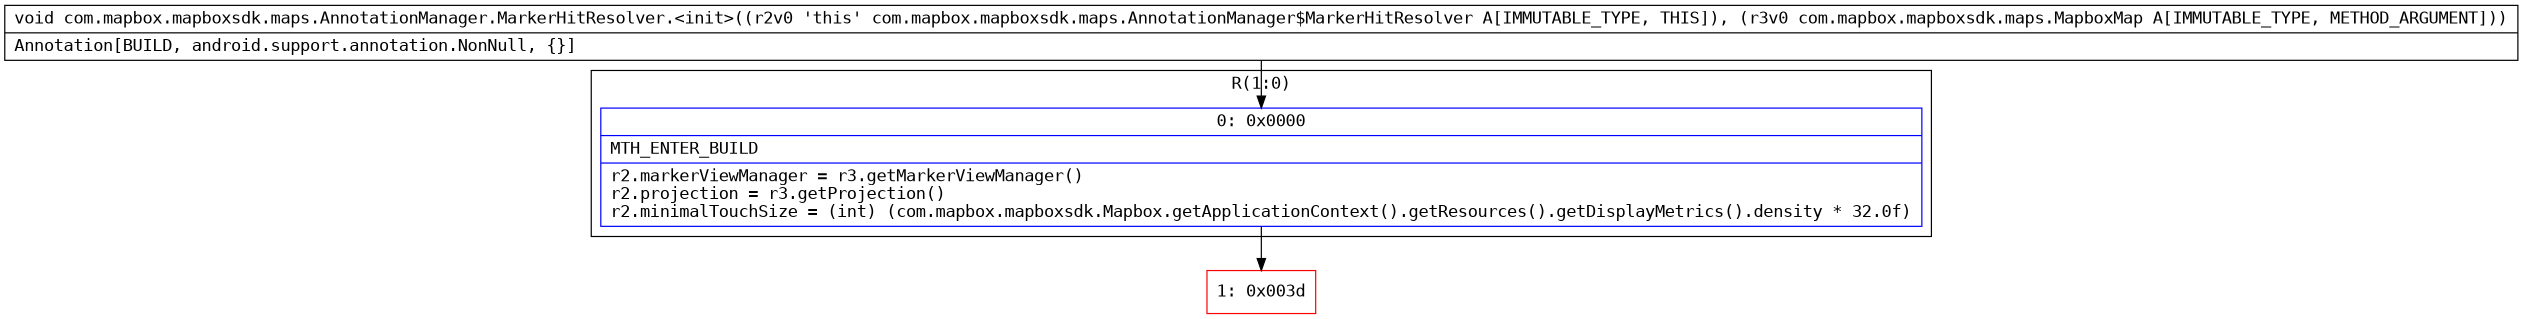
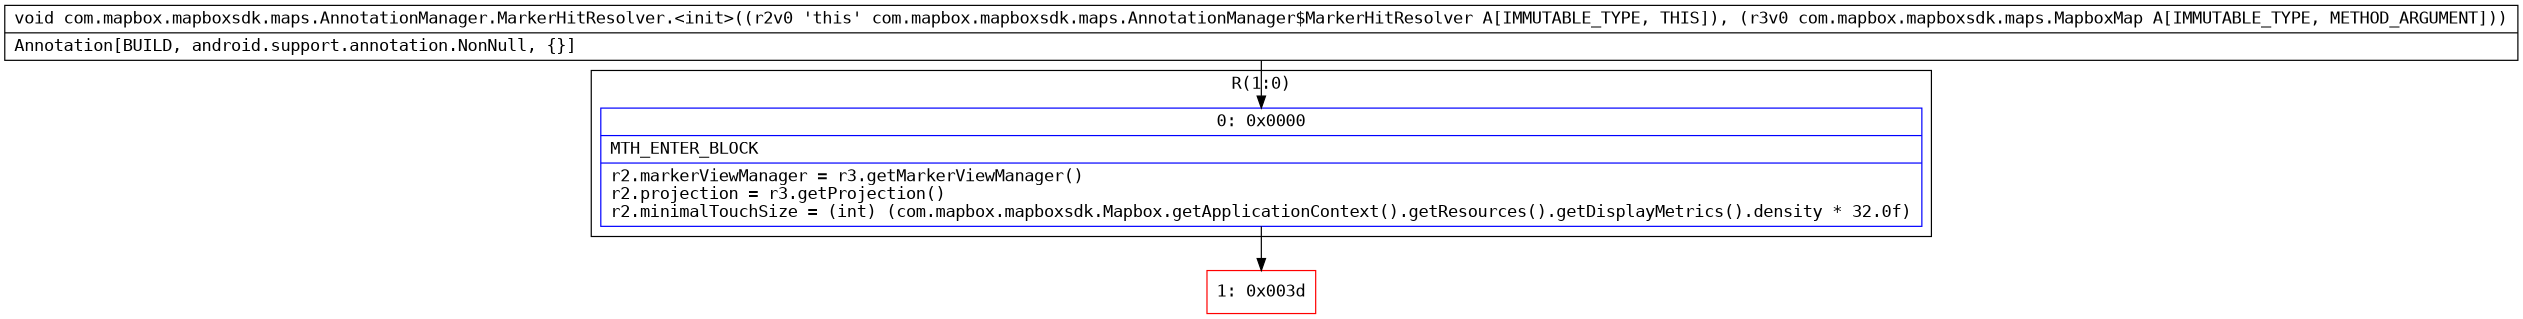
node "0: 0x0000": text "MTH_ENTER_BUILD" -> "MTH_ENTER_BLOCK"
